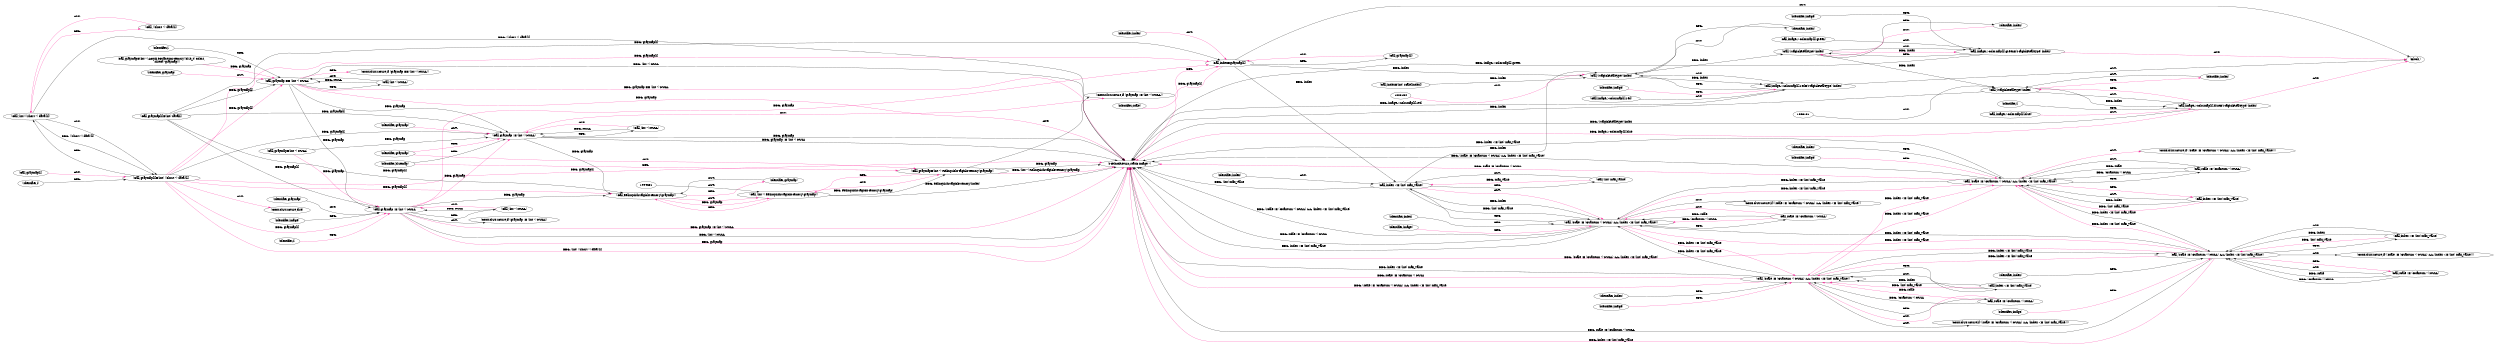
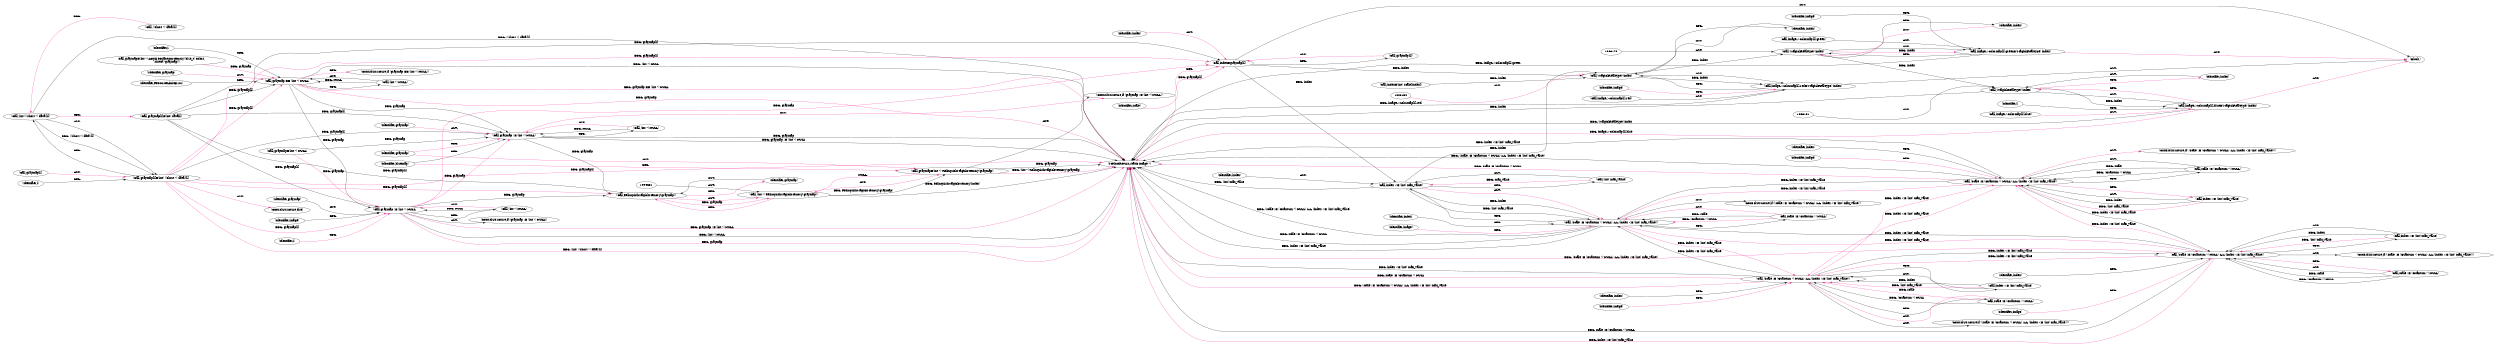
edge "(Call,((short *) data)[i])" -> "(Call,(int) ((short *) data)[i])": label "AST: " -> "DDG: "
edge "(Call,(int) ((short *) data)[i])" -> "(Call,((short *) data)[i])": now "(Call,(int) ((short *) data)[i])" -> "(Call,graymap[i]=(int) data[i])"
node "1003170": added
node "(Identifier,ResourceLimitError)": added
edge "(Call,index=graymap[i])" -> "(MethodReturn,static Image *)": reversed
edge "(Call,graymap=(int *) RelinquishMagickMemory(graymap))" -> "(Call,(int *) RelinquishMagickMemory(graymap))": label "CFG: " -> "NULL: "
